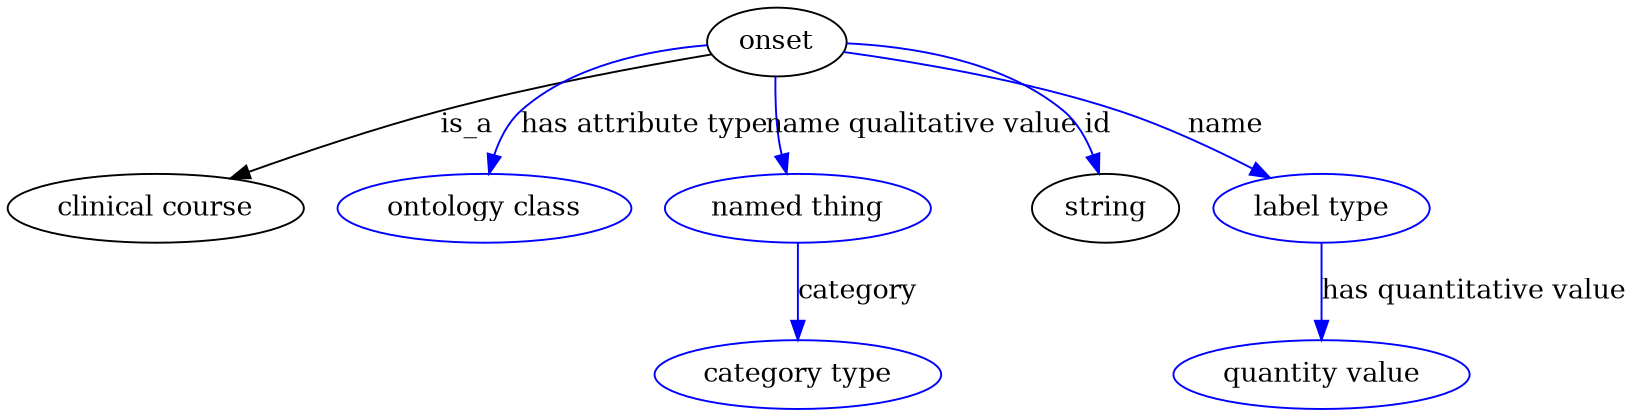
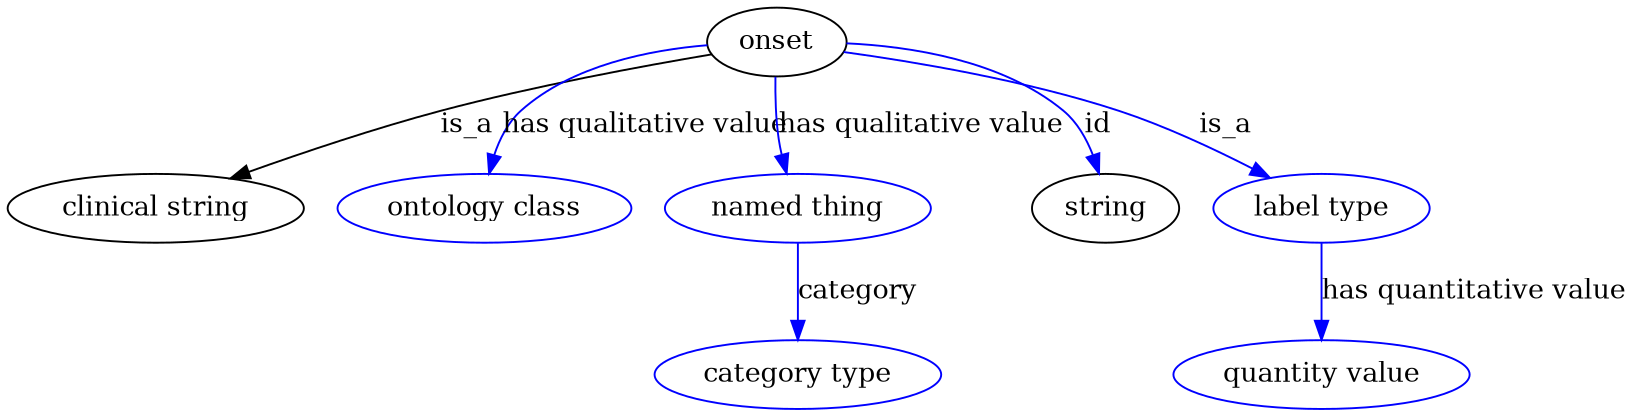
edge "onset" -> "ontology class": label "has attribute type" -> "has qualitative value"
edge "onset" -> "named thing": label "name qualitative value" -> "has qualitative value"
edge "onset" -> "label type": label "name" -> "is_a"
node "clinical course": label "clinical course" -> "clinical string"
